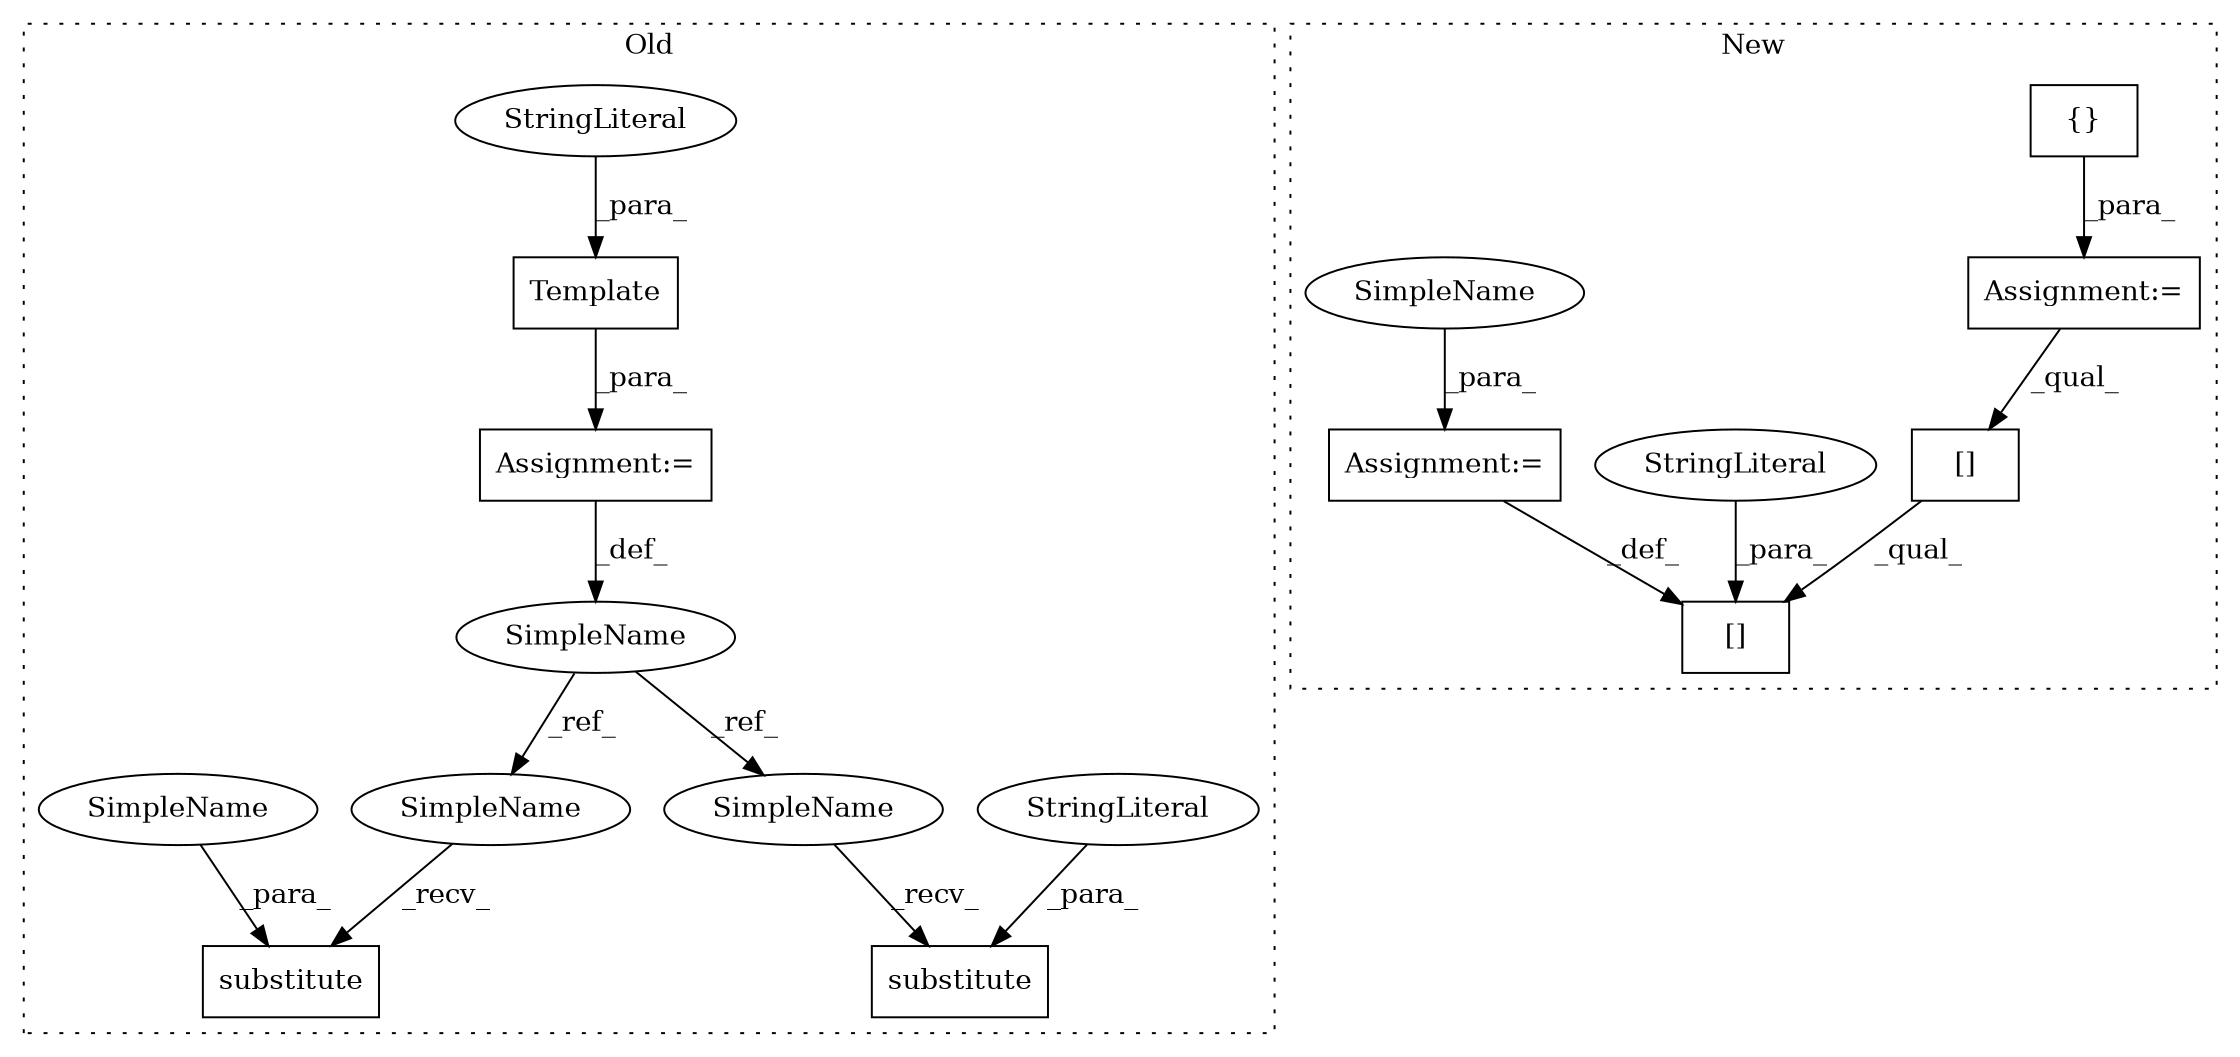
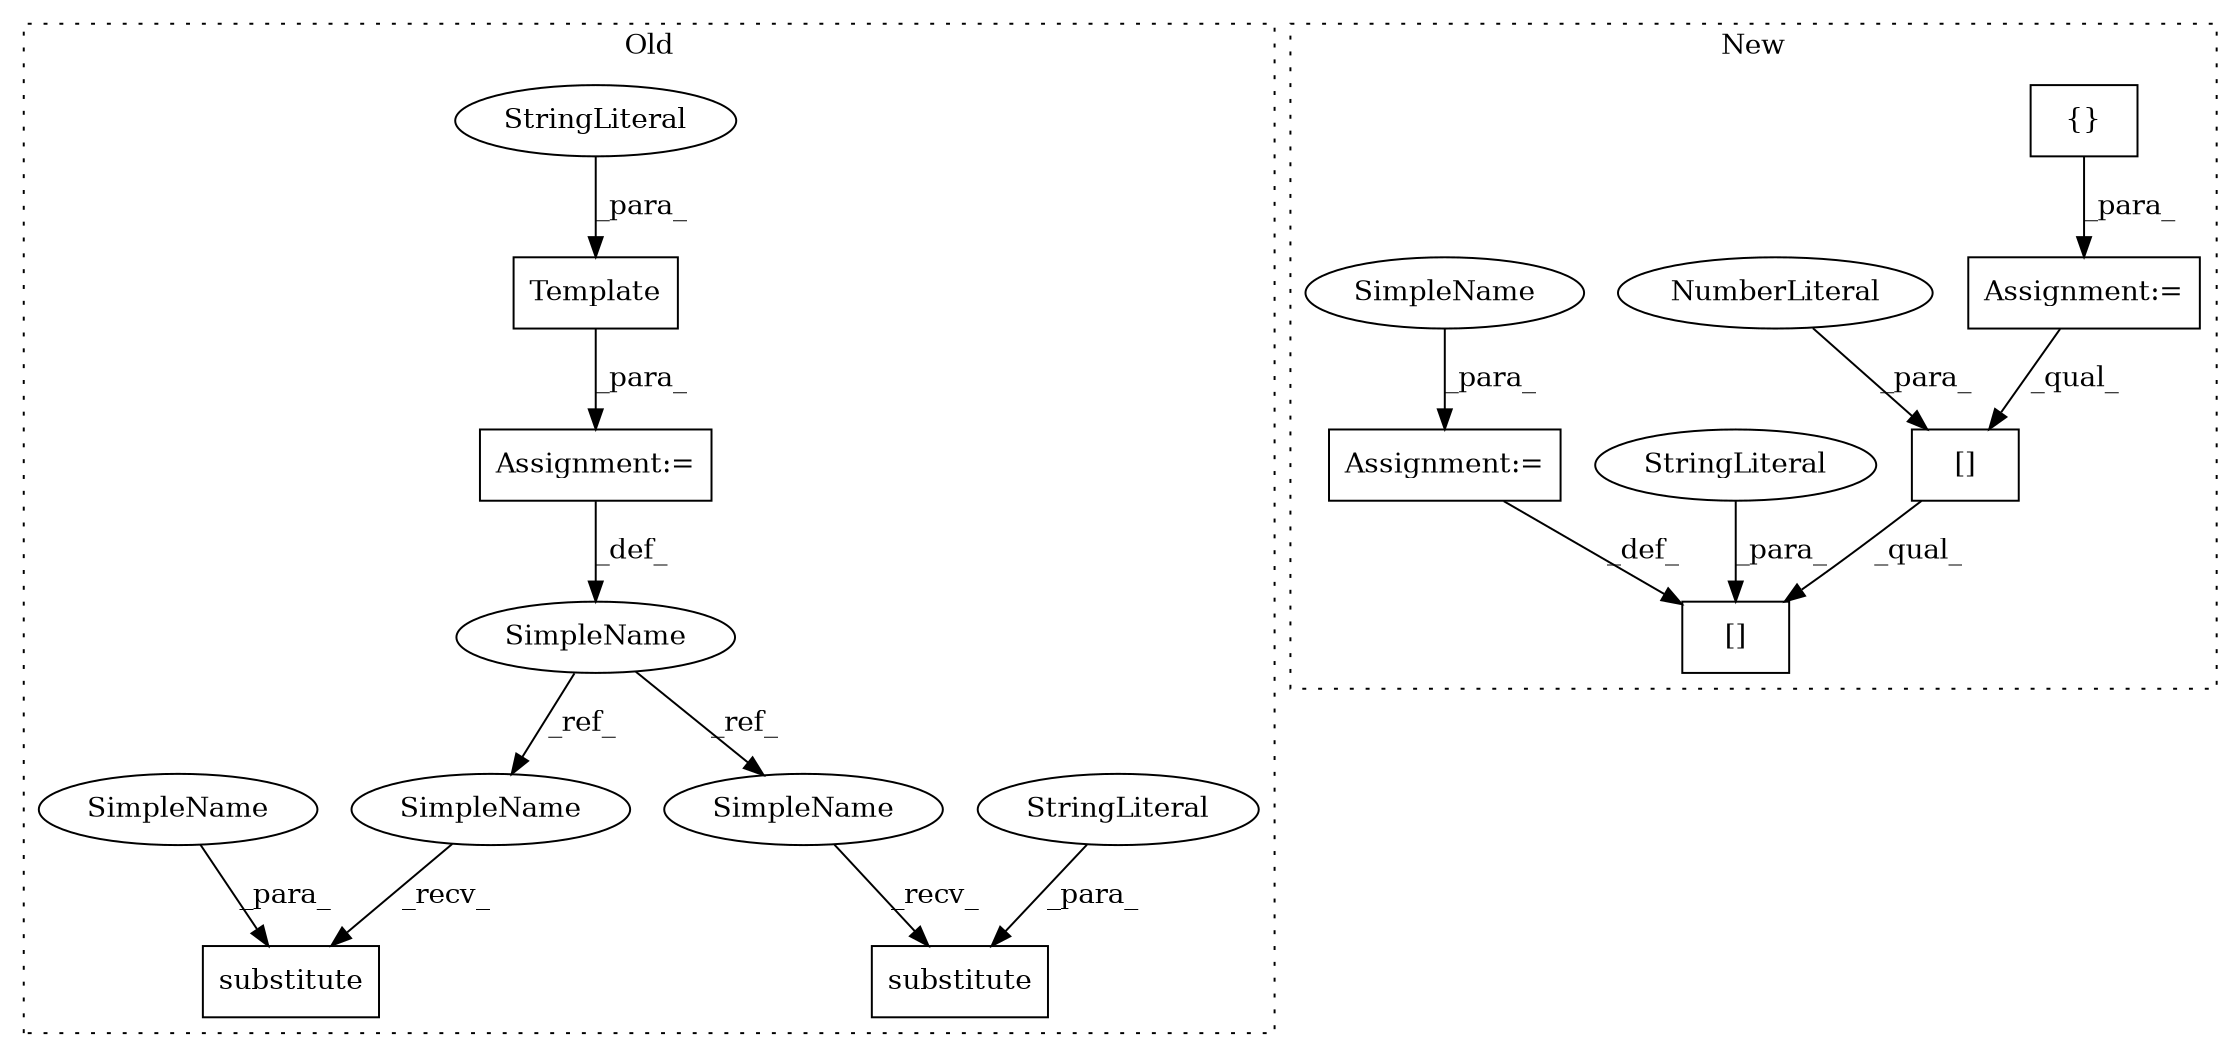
node "NumberLiteral": added
